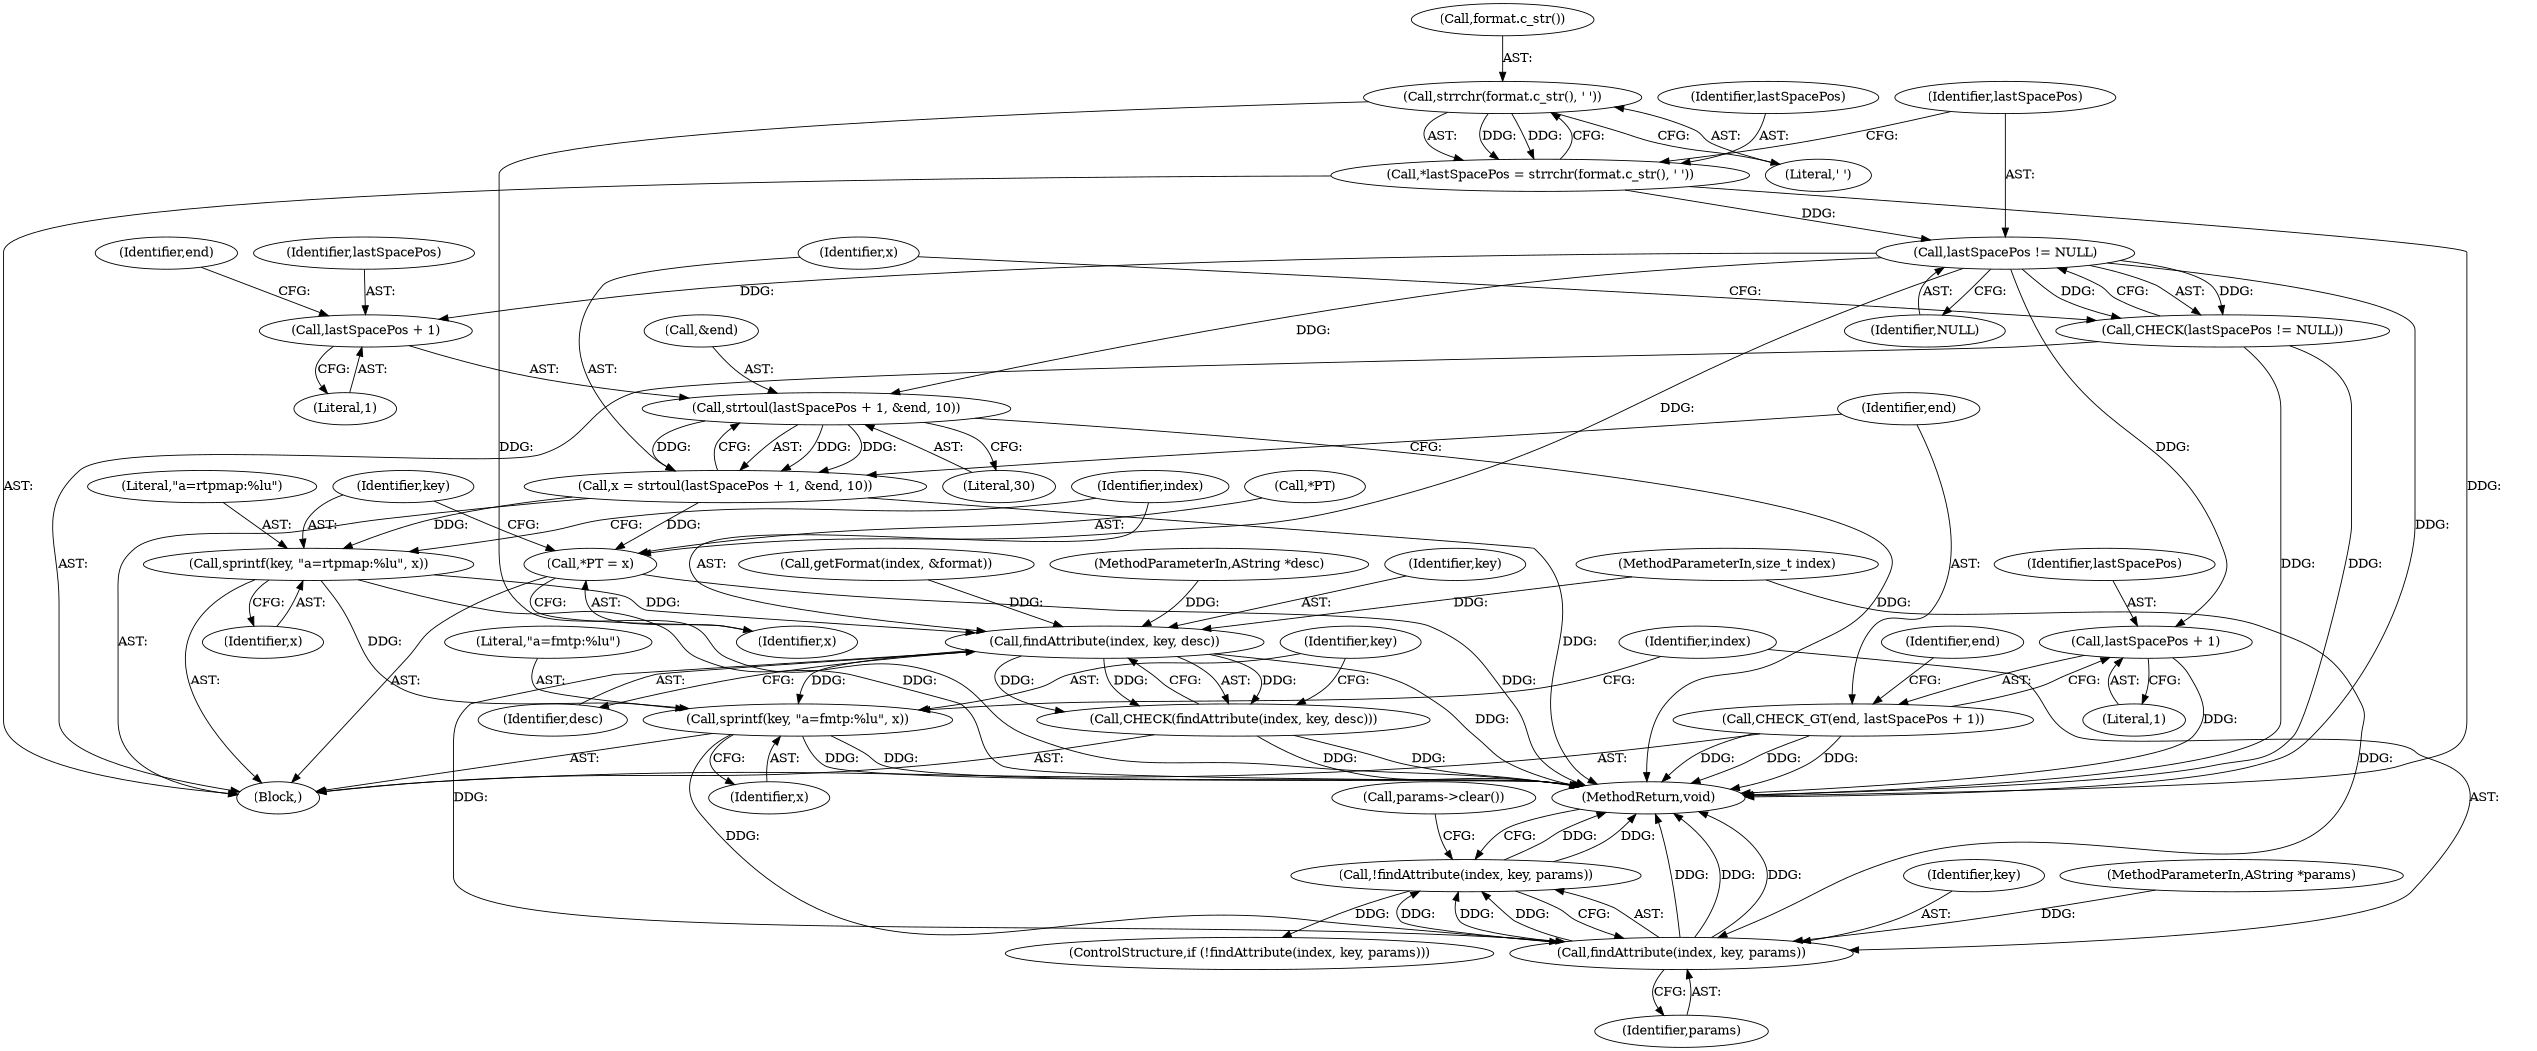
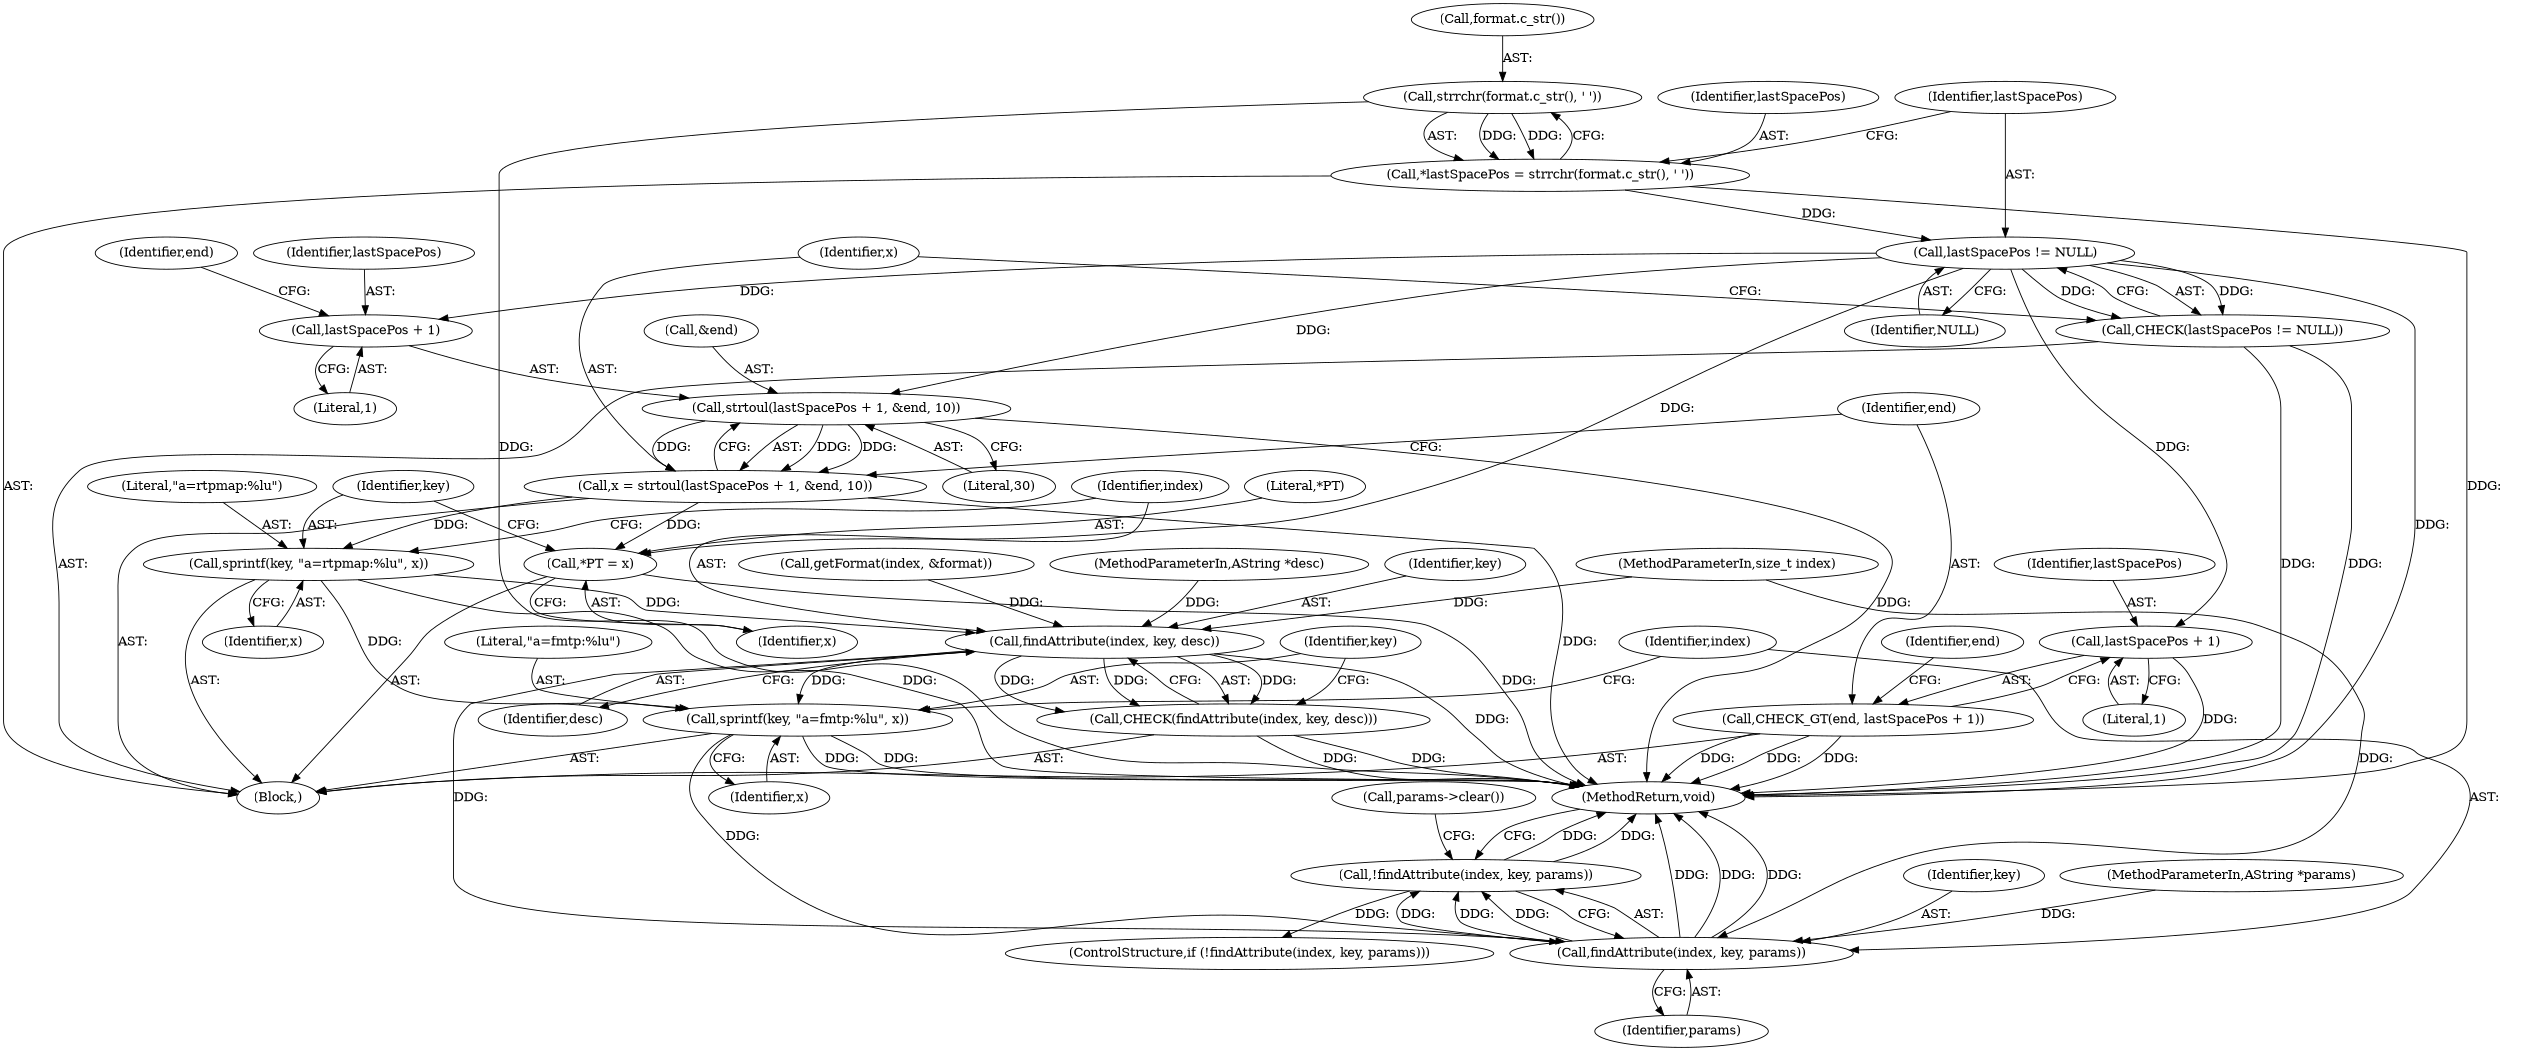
node "(Literal,' ')": removed
node "(Call,*PT)": label "(Call,*PT)" -> "(Literal,*PT)"
